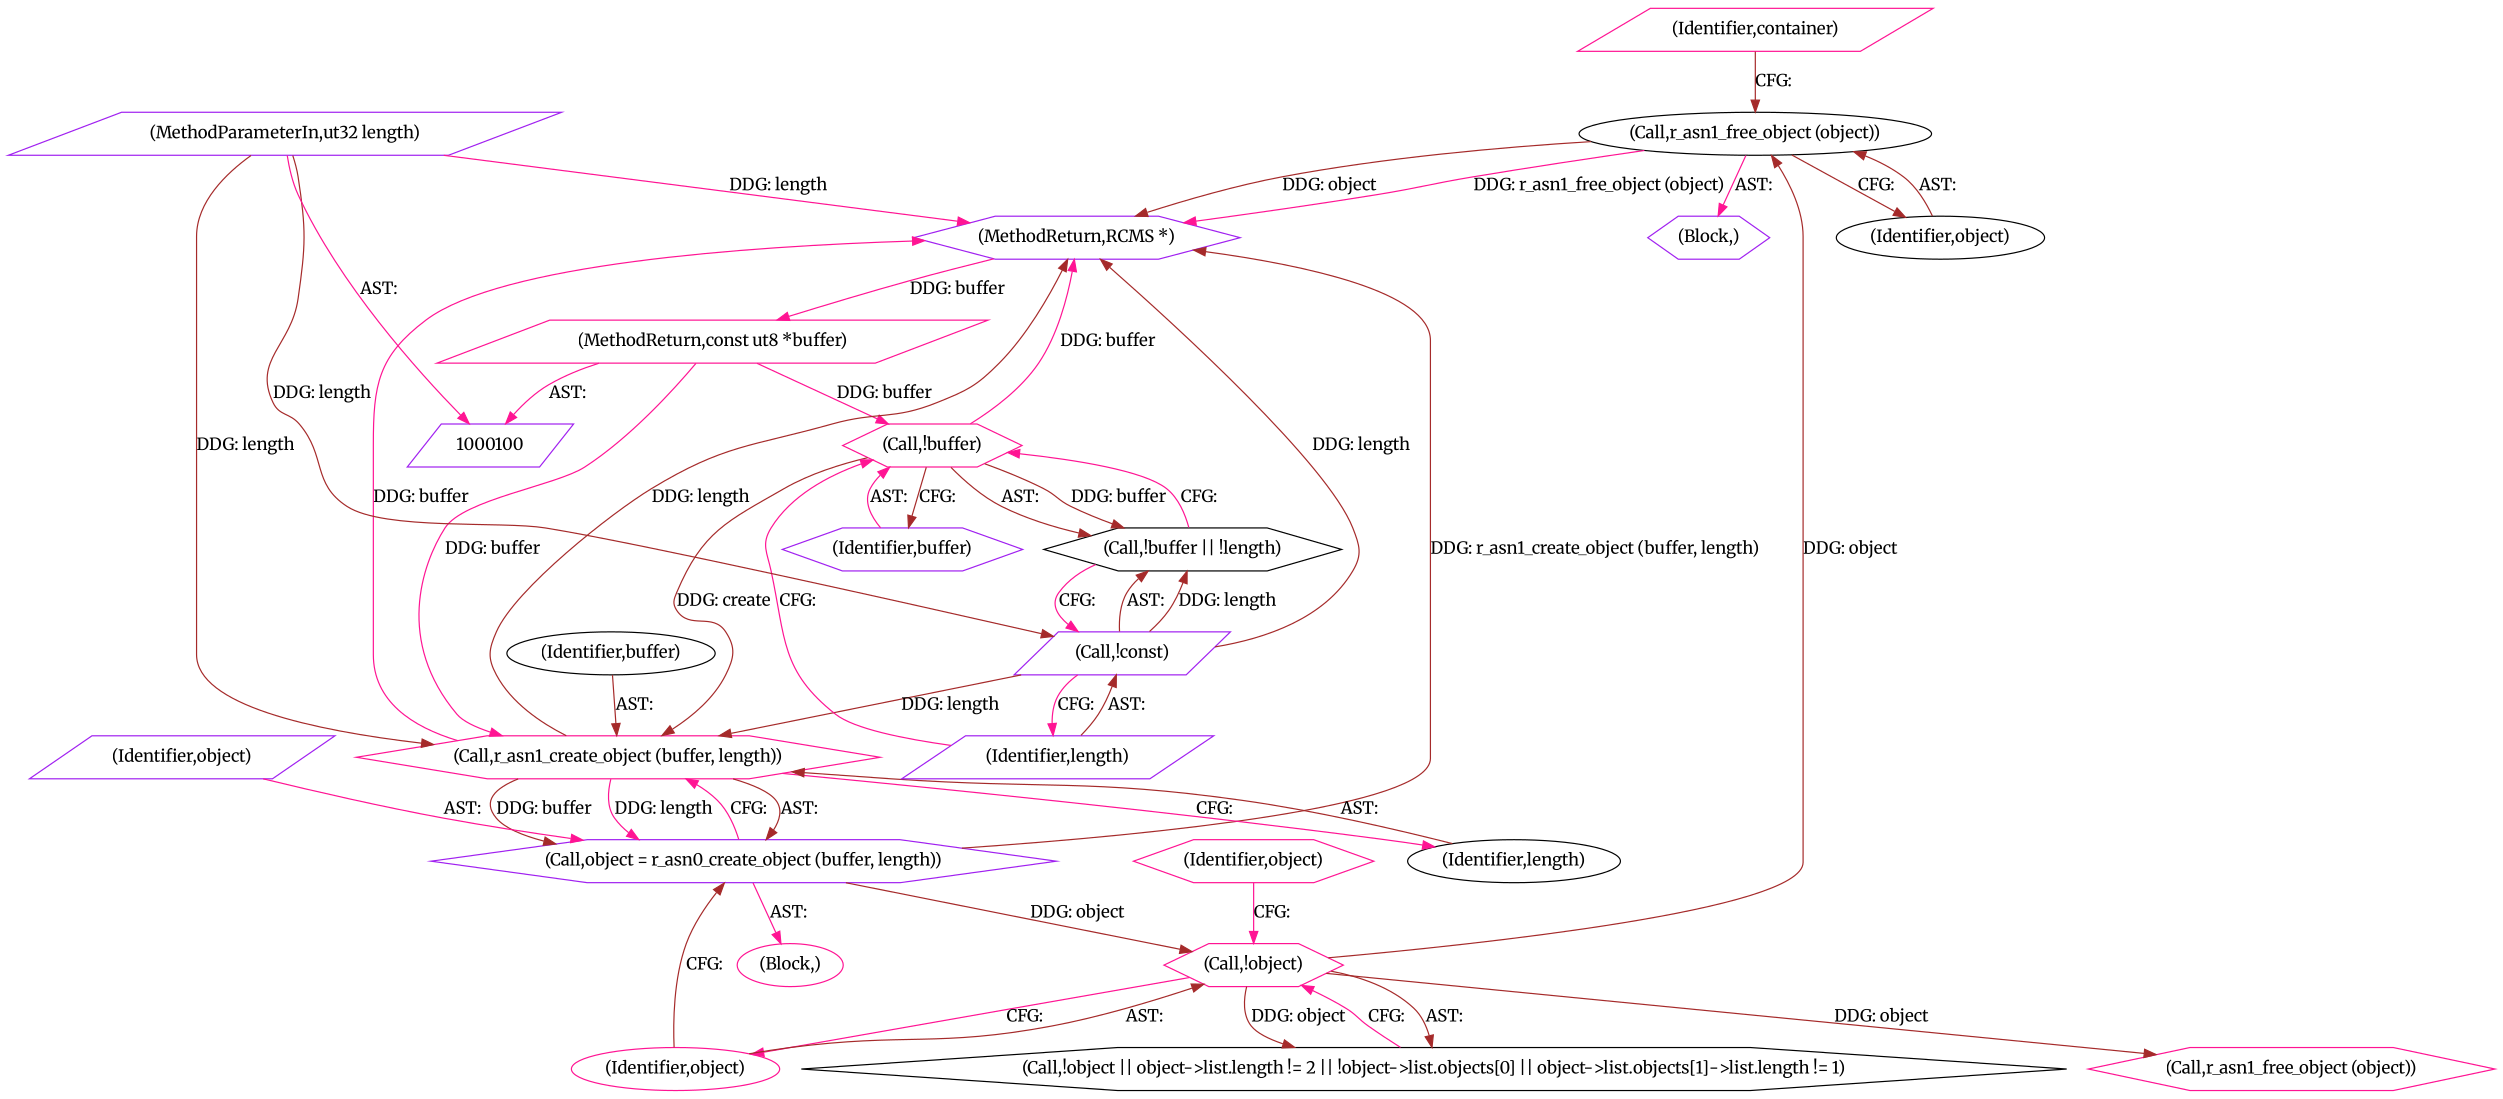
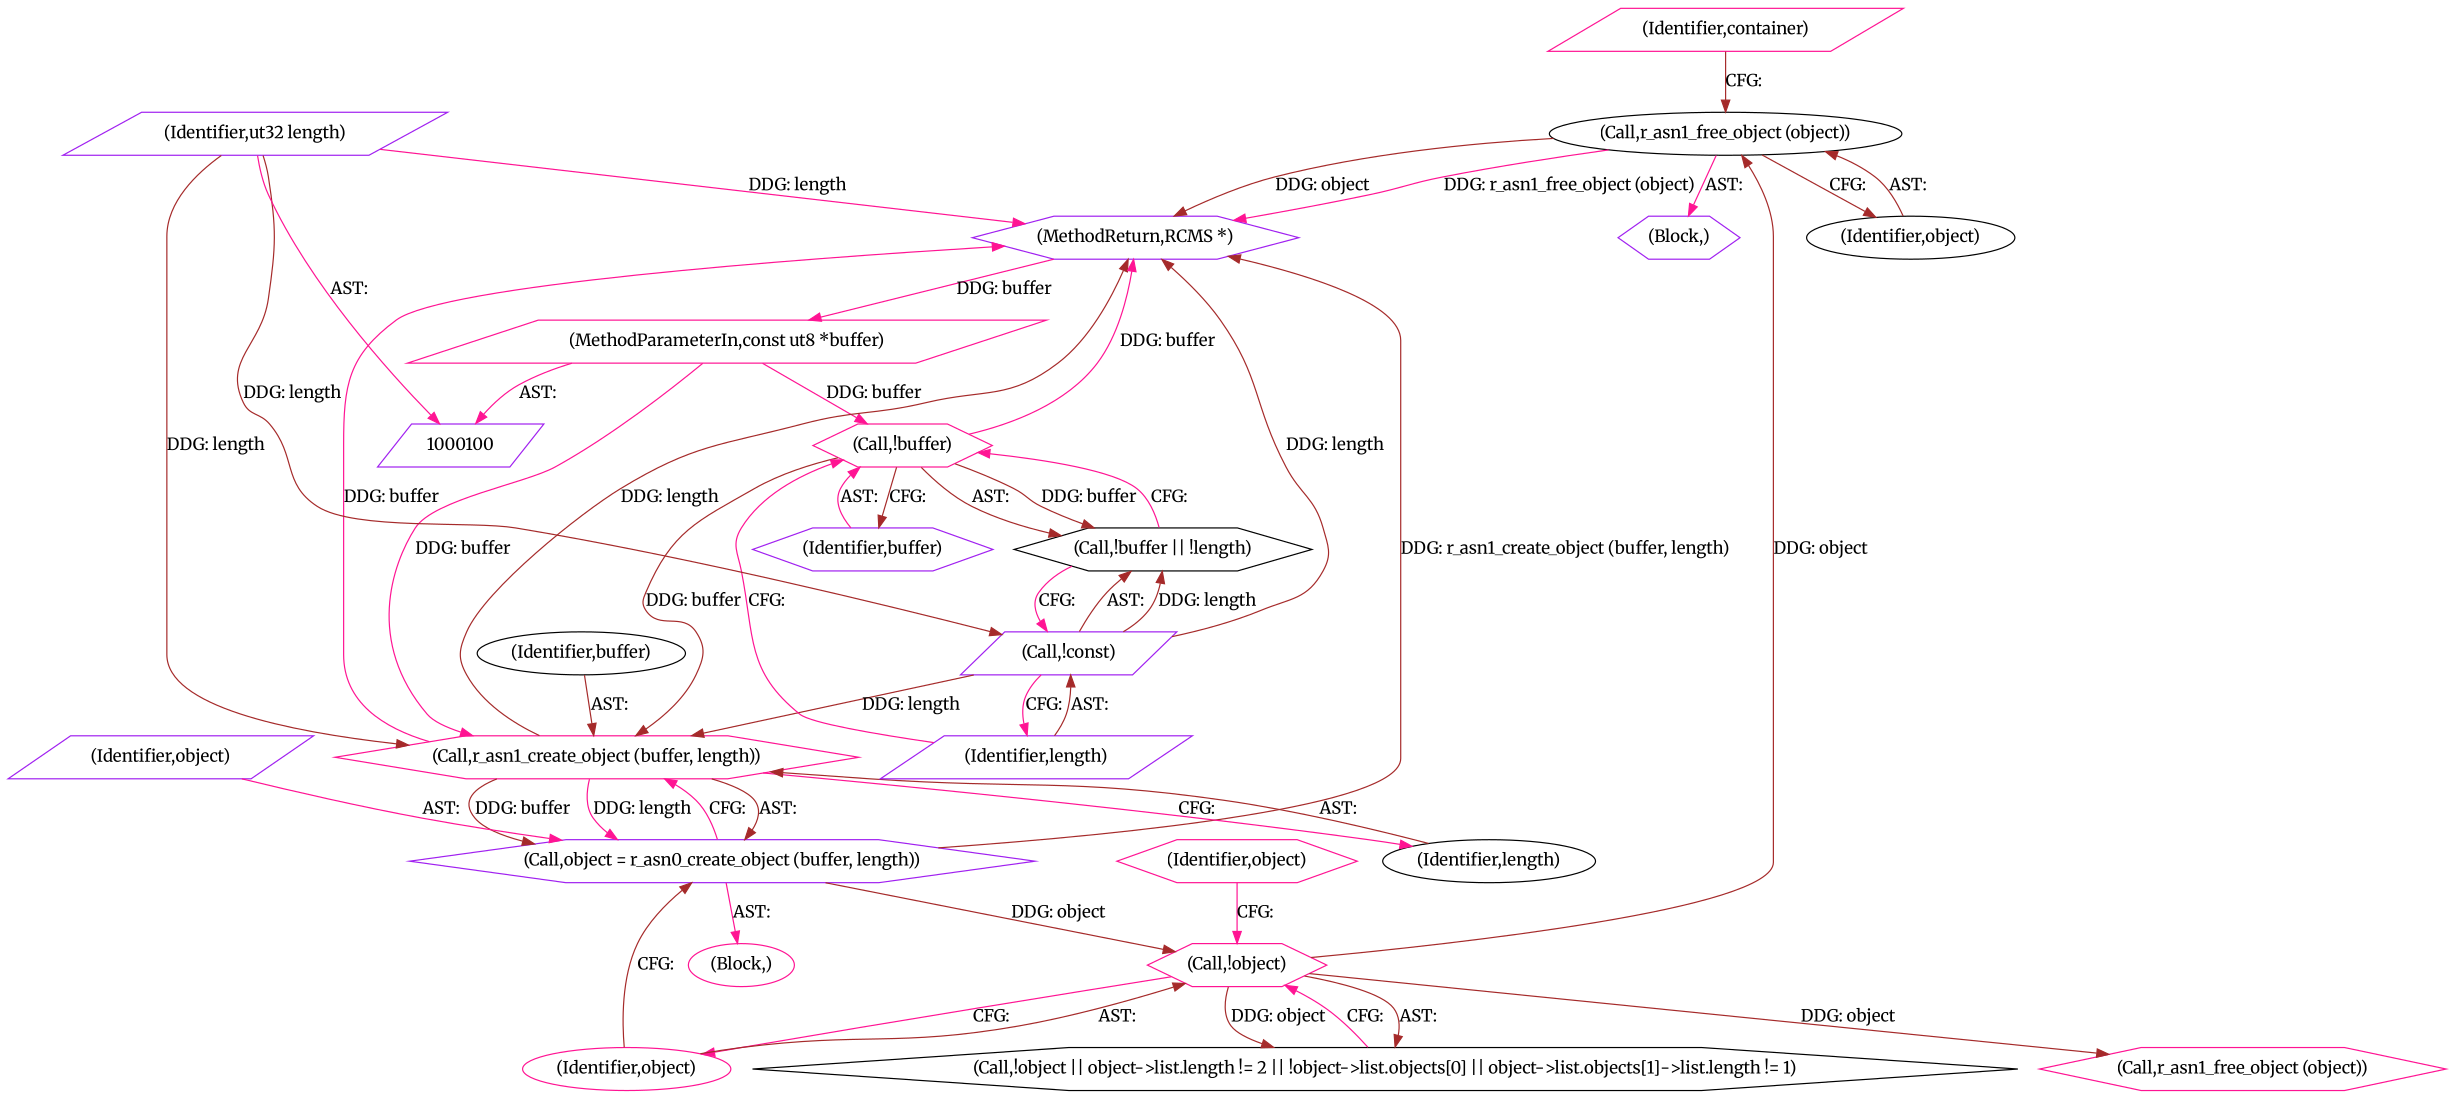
node "(MethodParameterIn,ut32 length)": label "(MethodParameterIn,ut32 length)" -> "(Identifier,ut32 length)"
node "(MethodReturn,const ut8 *buffer)": label "(MethodReturn,const ut8 *buffer)" -> "(MethodParameterIn,const ut8 *buffer)"
edge "(Call,!buffer)" -> "(Call,r_asn1_create_object (buffer, length))": label "DDG: create" -> "DDG: buffer"
